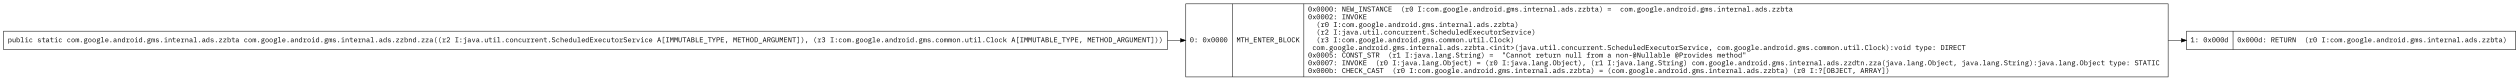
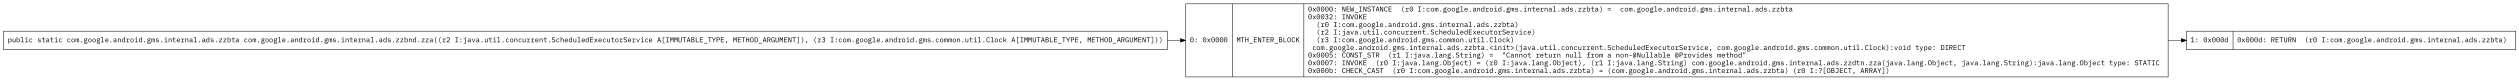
node "0: 0x0000": text "0x0002: INVOKE" -> "0x0032: INVOKE"
